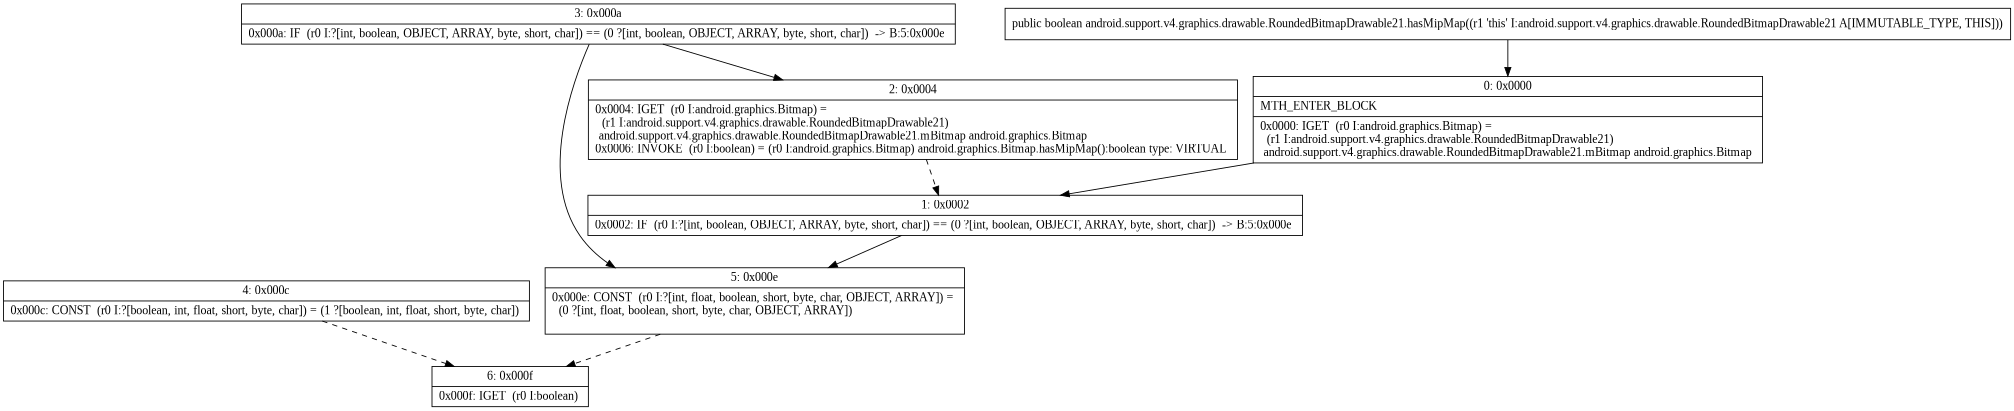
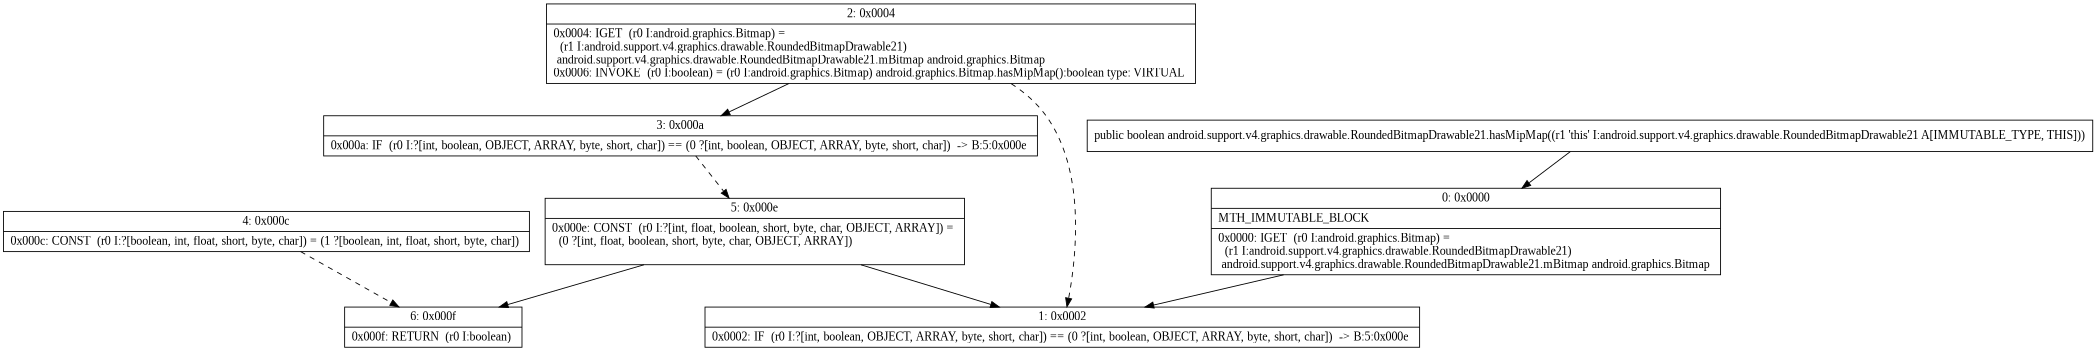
edge "3: 0x000a" -> "2: 0x0004": reversed
node "0: 0x0000": text "MTH_ENTER_BLOCK" -> "MTH_IMMUTABLE_BLOCK"
edge "3: 0x000a" -> "5: 0x000e": style solid -> dashed
edge "1: 0x0002" -> "5: 0x000e": reversed
edge "5: 0x000e" -> "6: 0x000f": style dashed -> solid
node "6: 0x000f": text "0x000f: IGET  (r0 I:boolean)" -> "0x000f: RETURN  (r0 I:boolean)"
